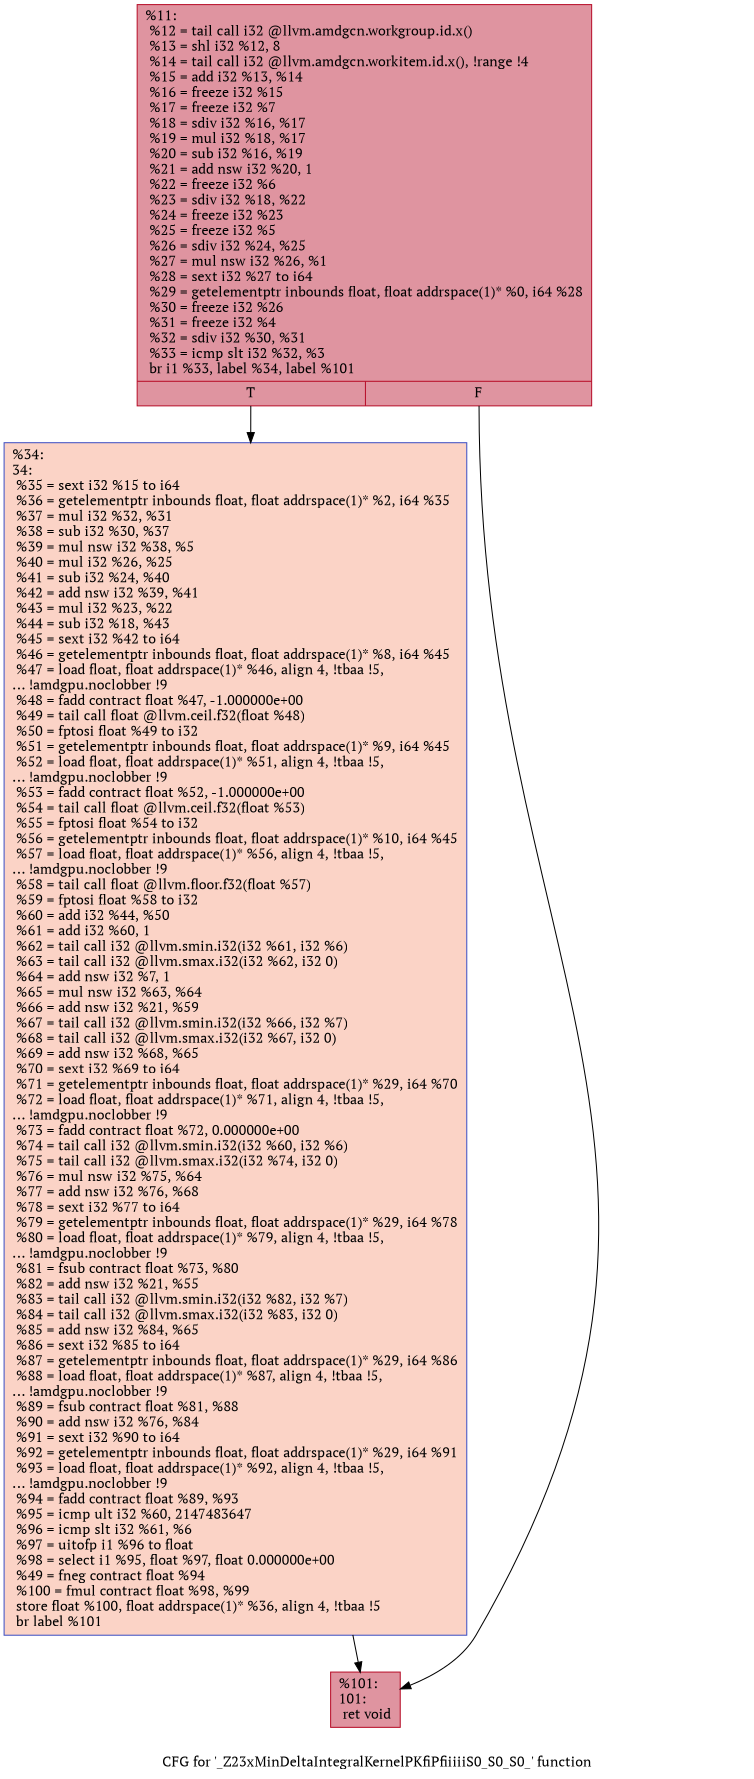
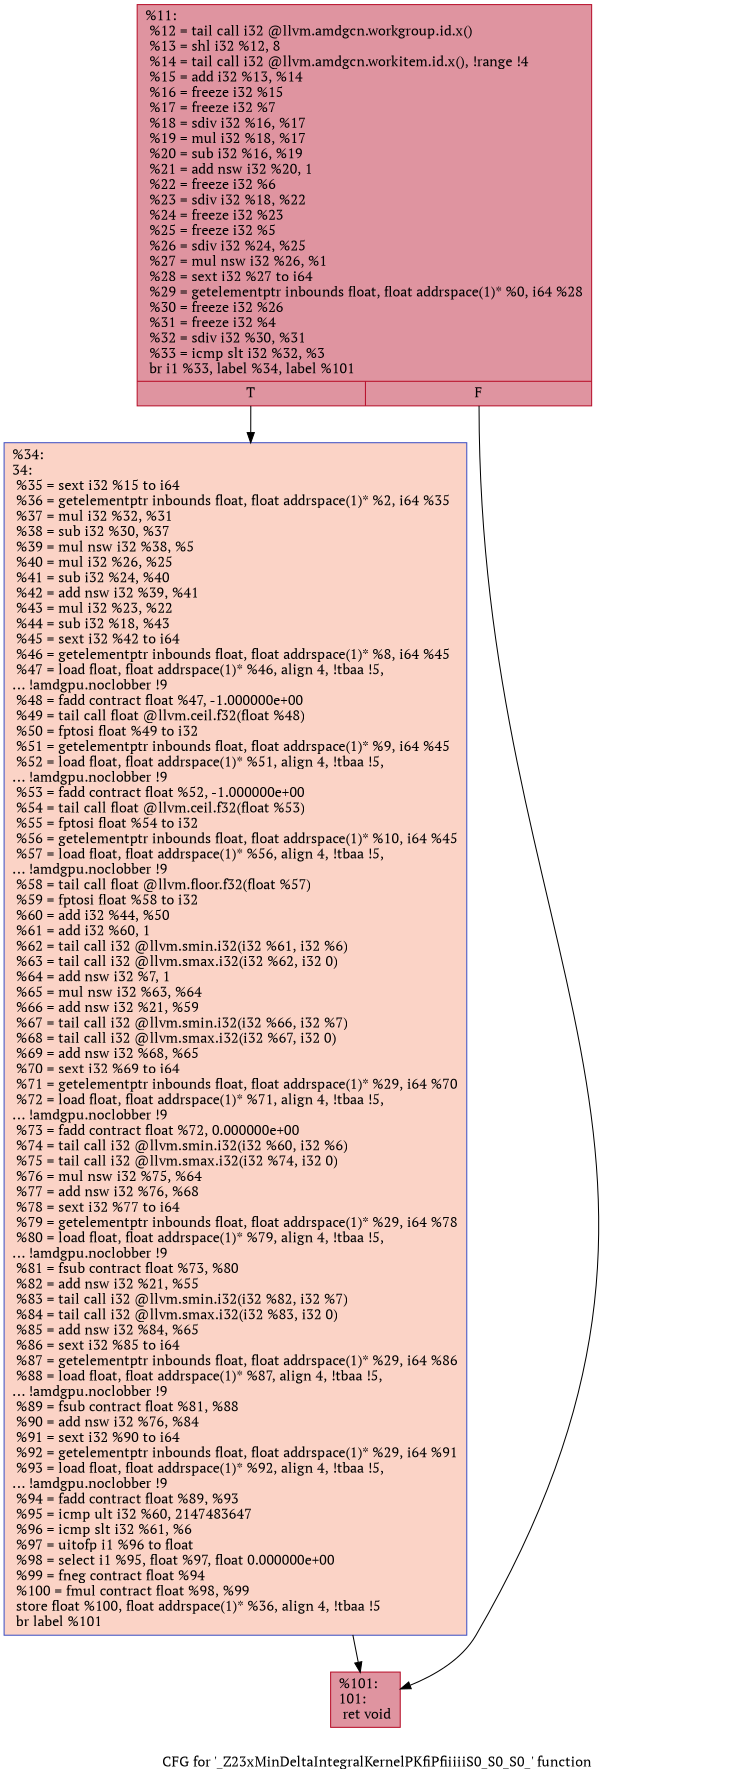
node "%34:": text "%49 = fneg contract float %94" -> "%99 = fneg contract float %94"
